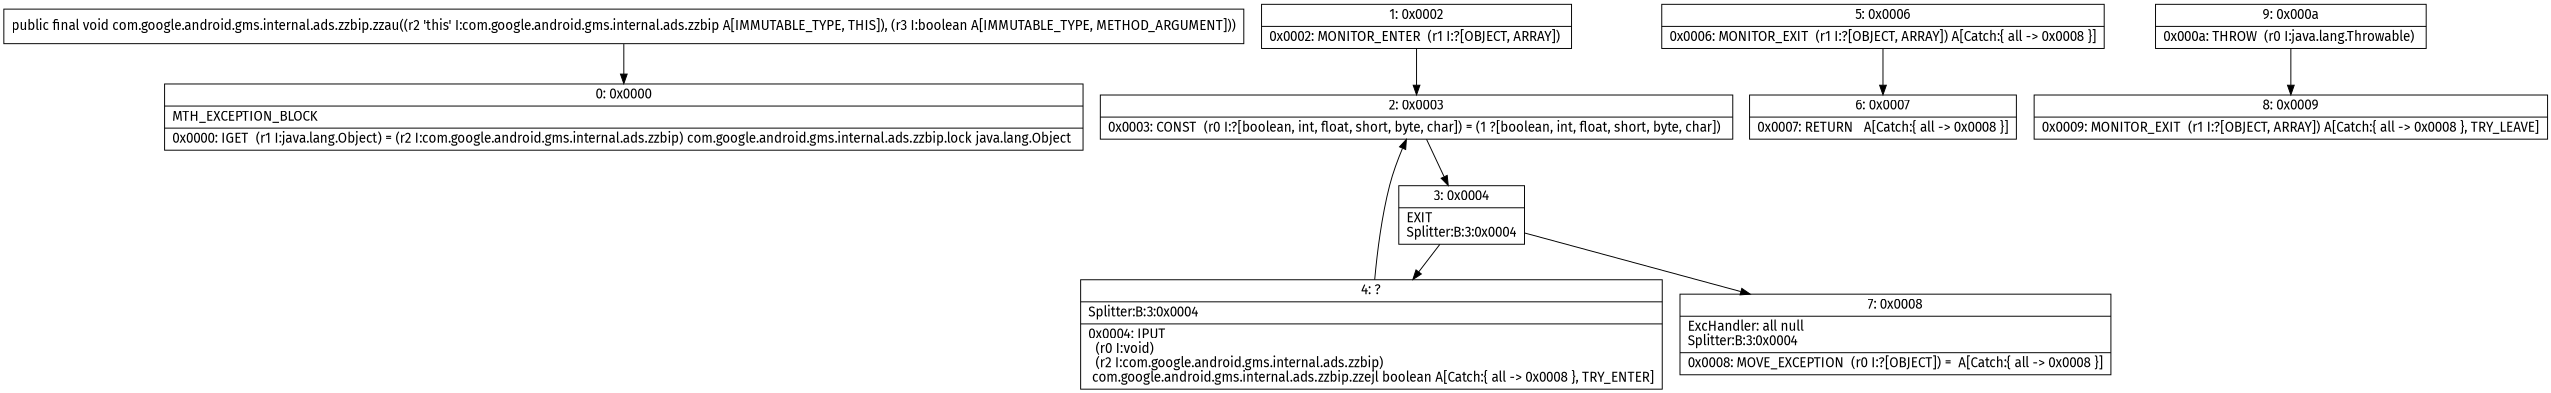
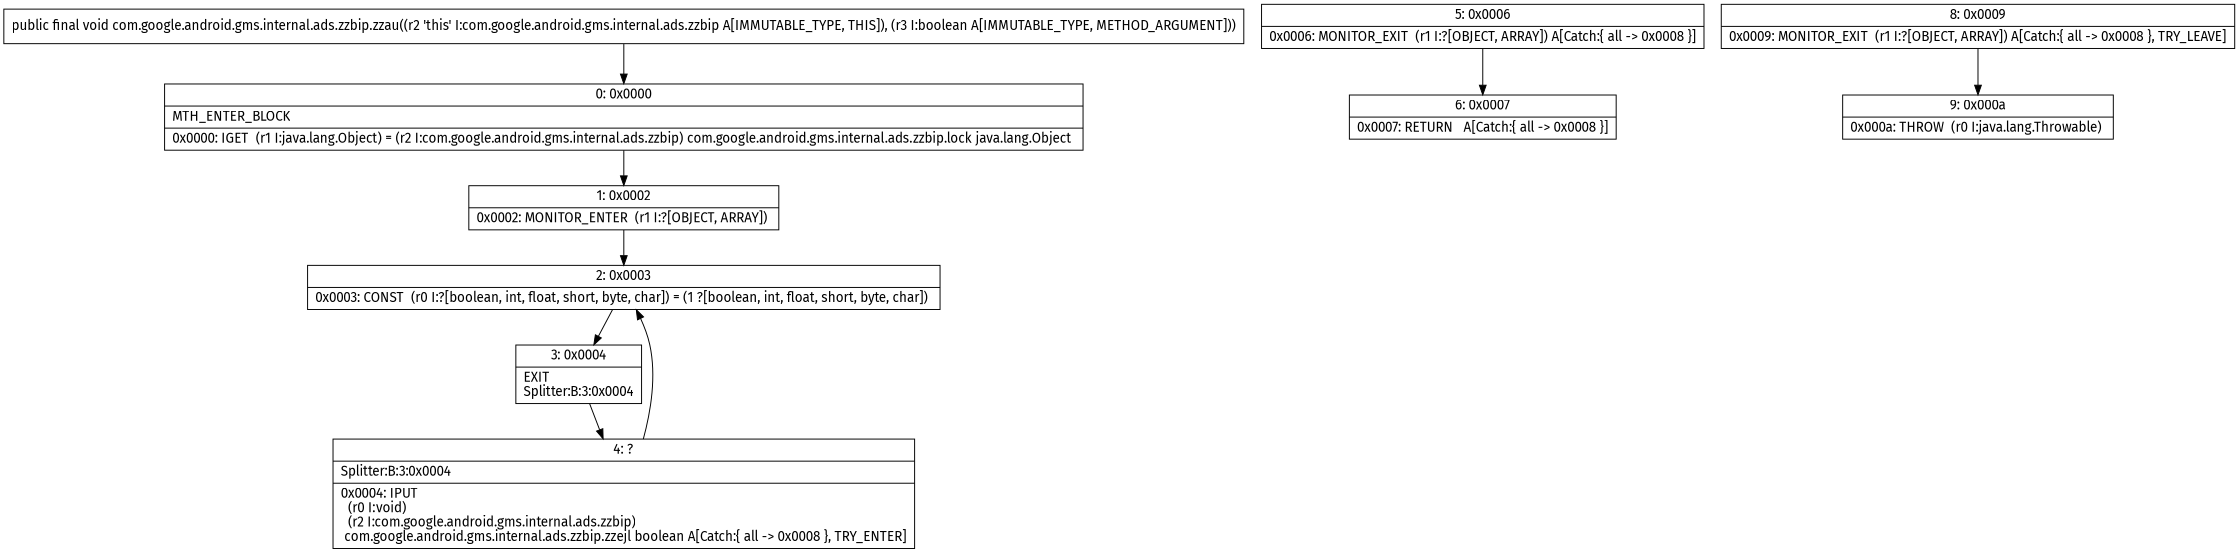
edge "9: 0x000a" -> "8: 0x0009": reversed
node "0: 0x0000": text "MTH_EXCEPTION_BLOCK" -> "MTH_ENTER_BLOCK"
edge "0: 0x0000" -> "1: 0x0002": added
node "7: 0x0008": removed
